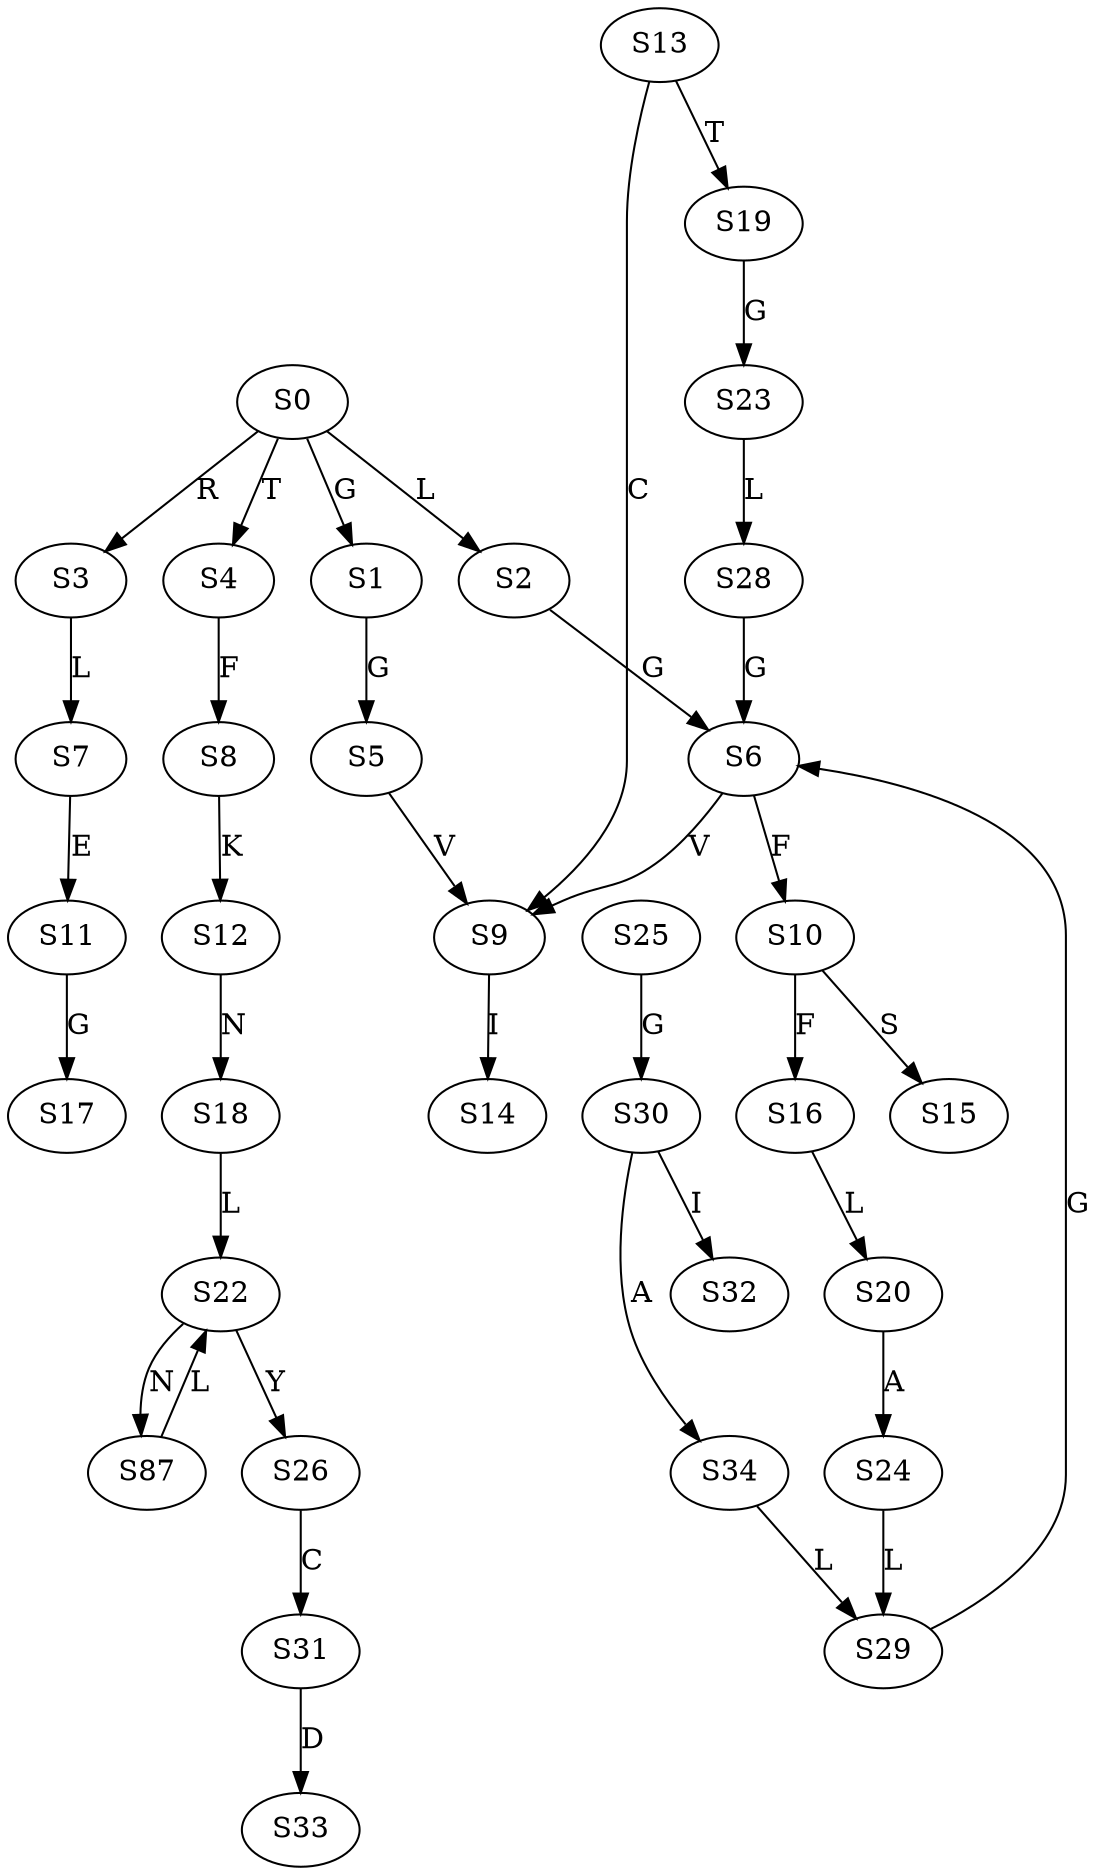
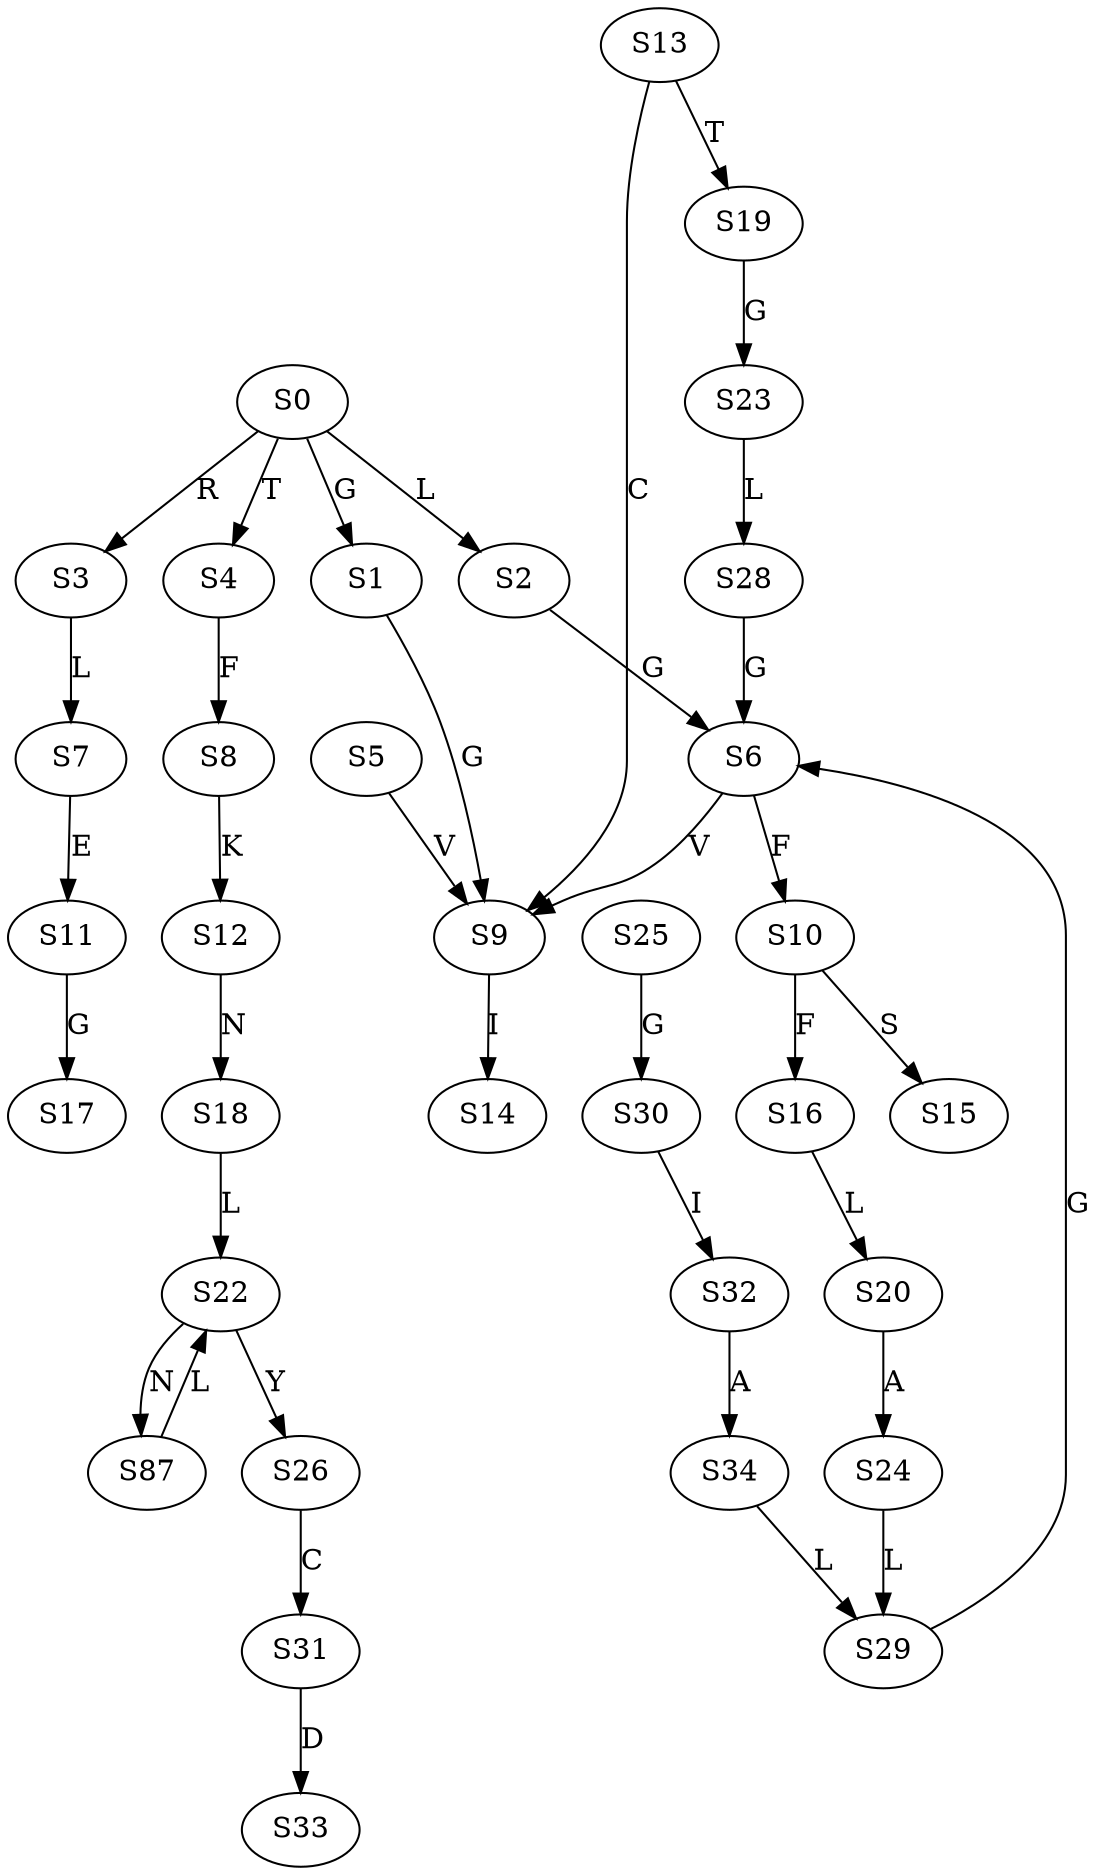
edge "S1" -> "S5": now "S1" -> "S9"
edge "S30" -> "S34": now "S32" -> "S34"
